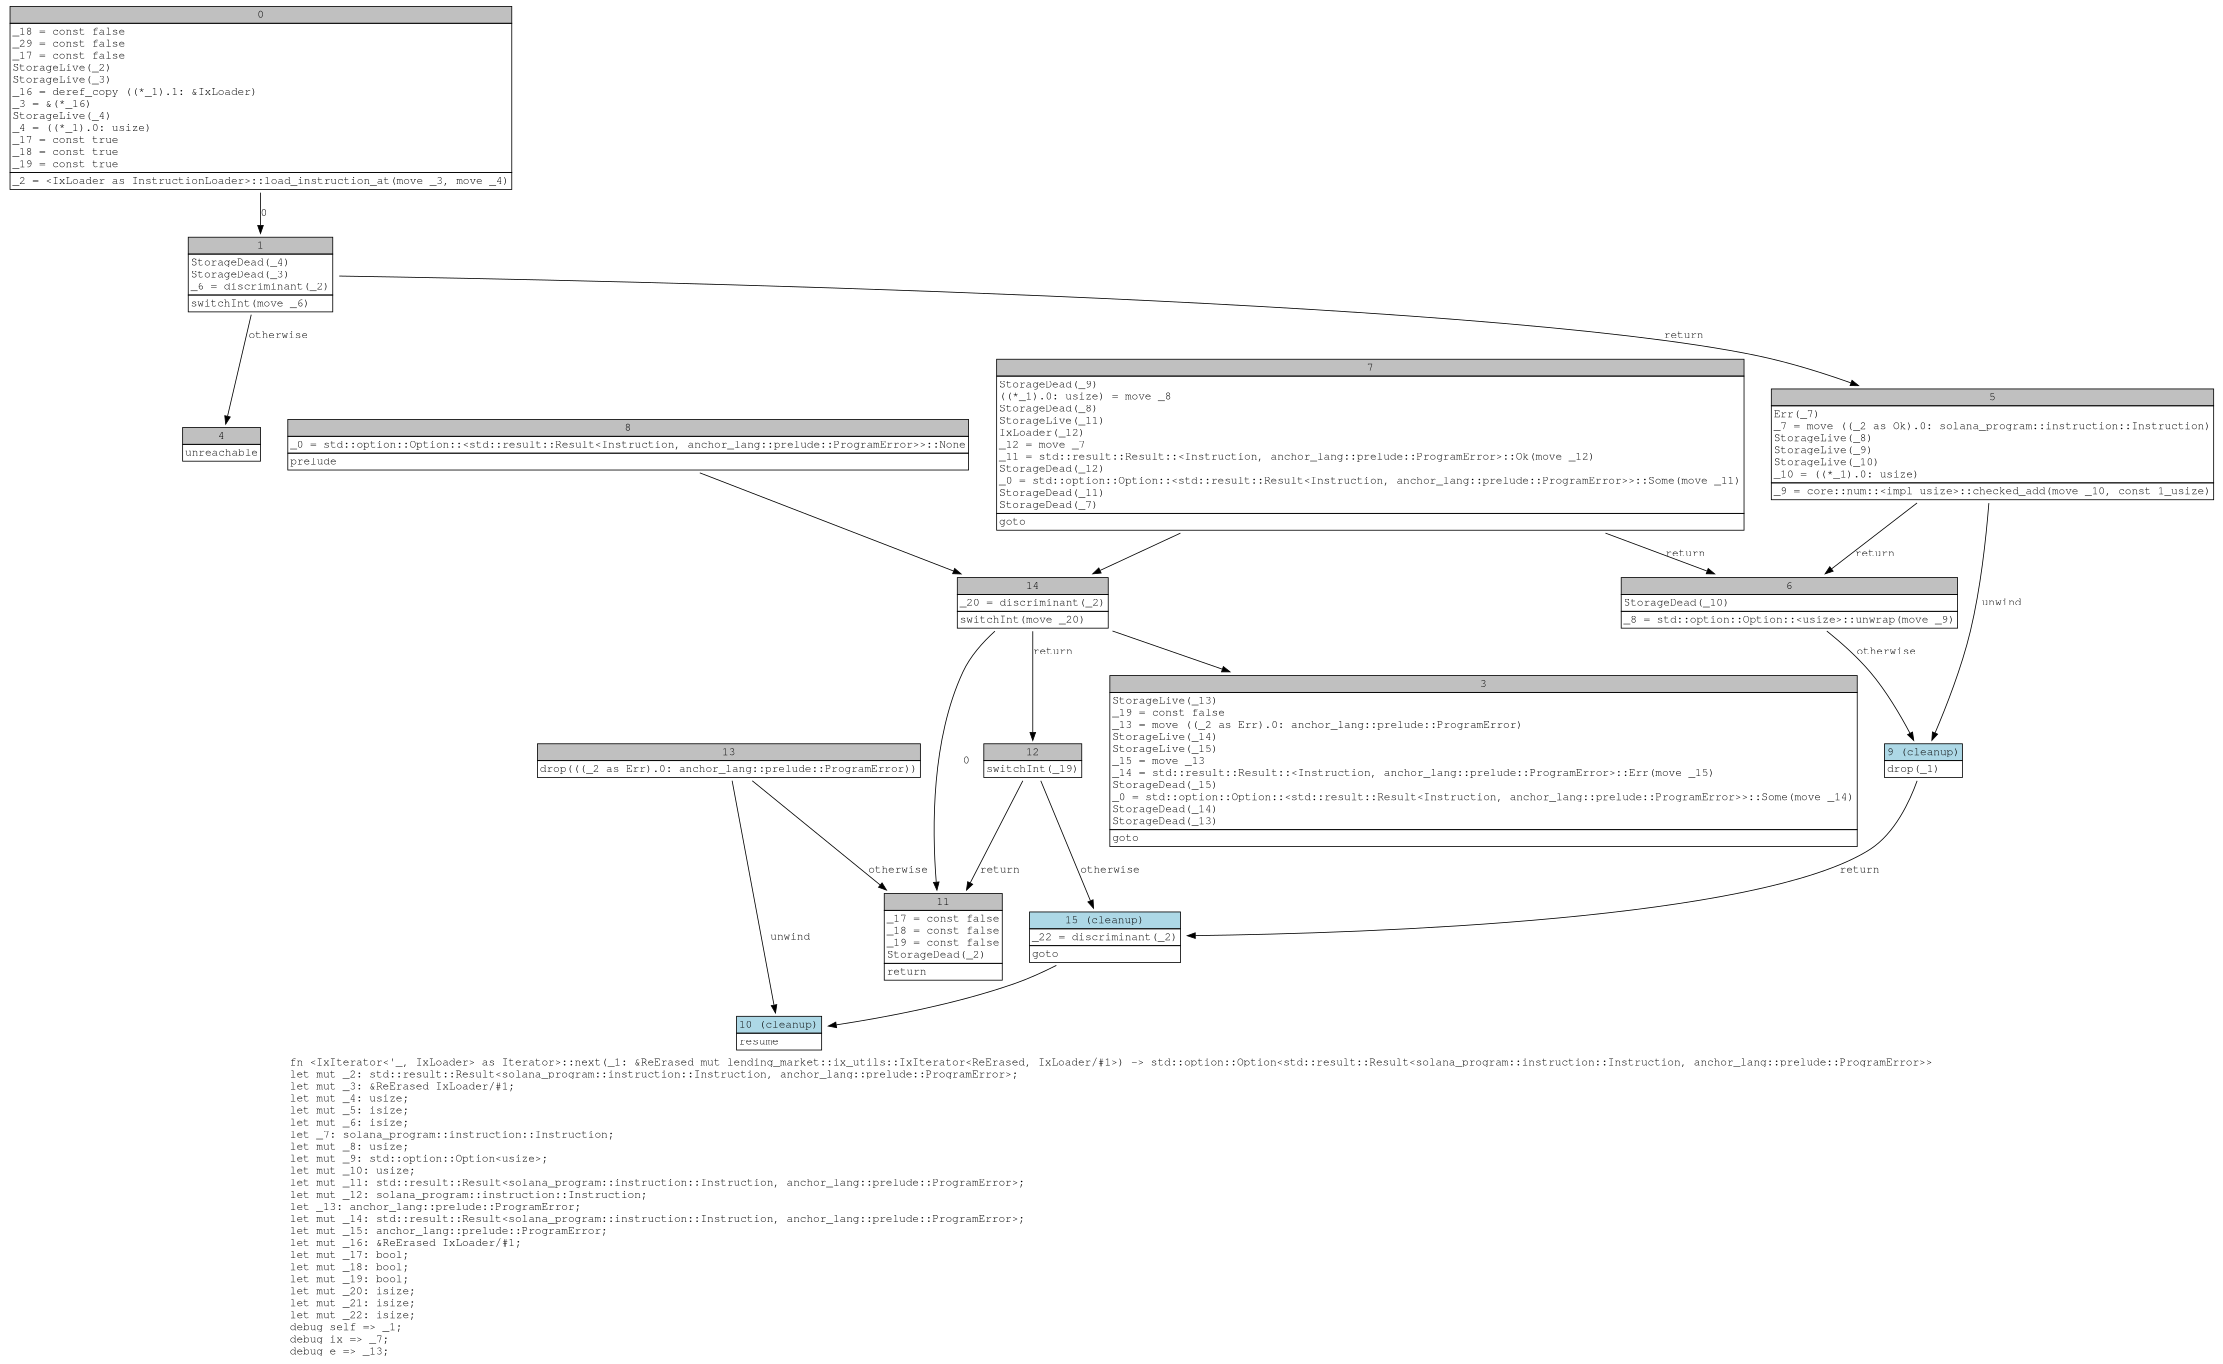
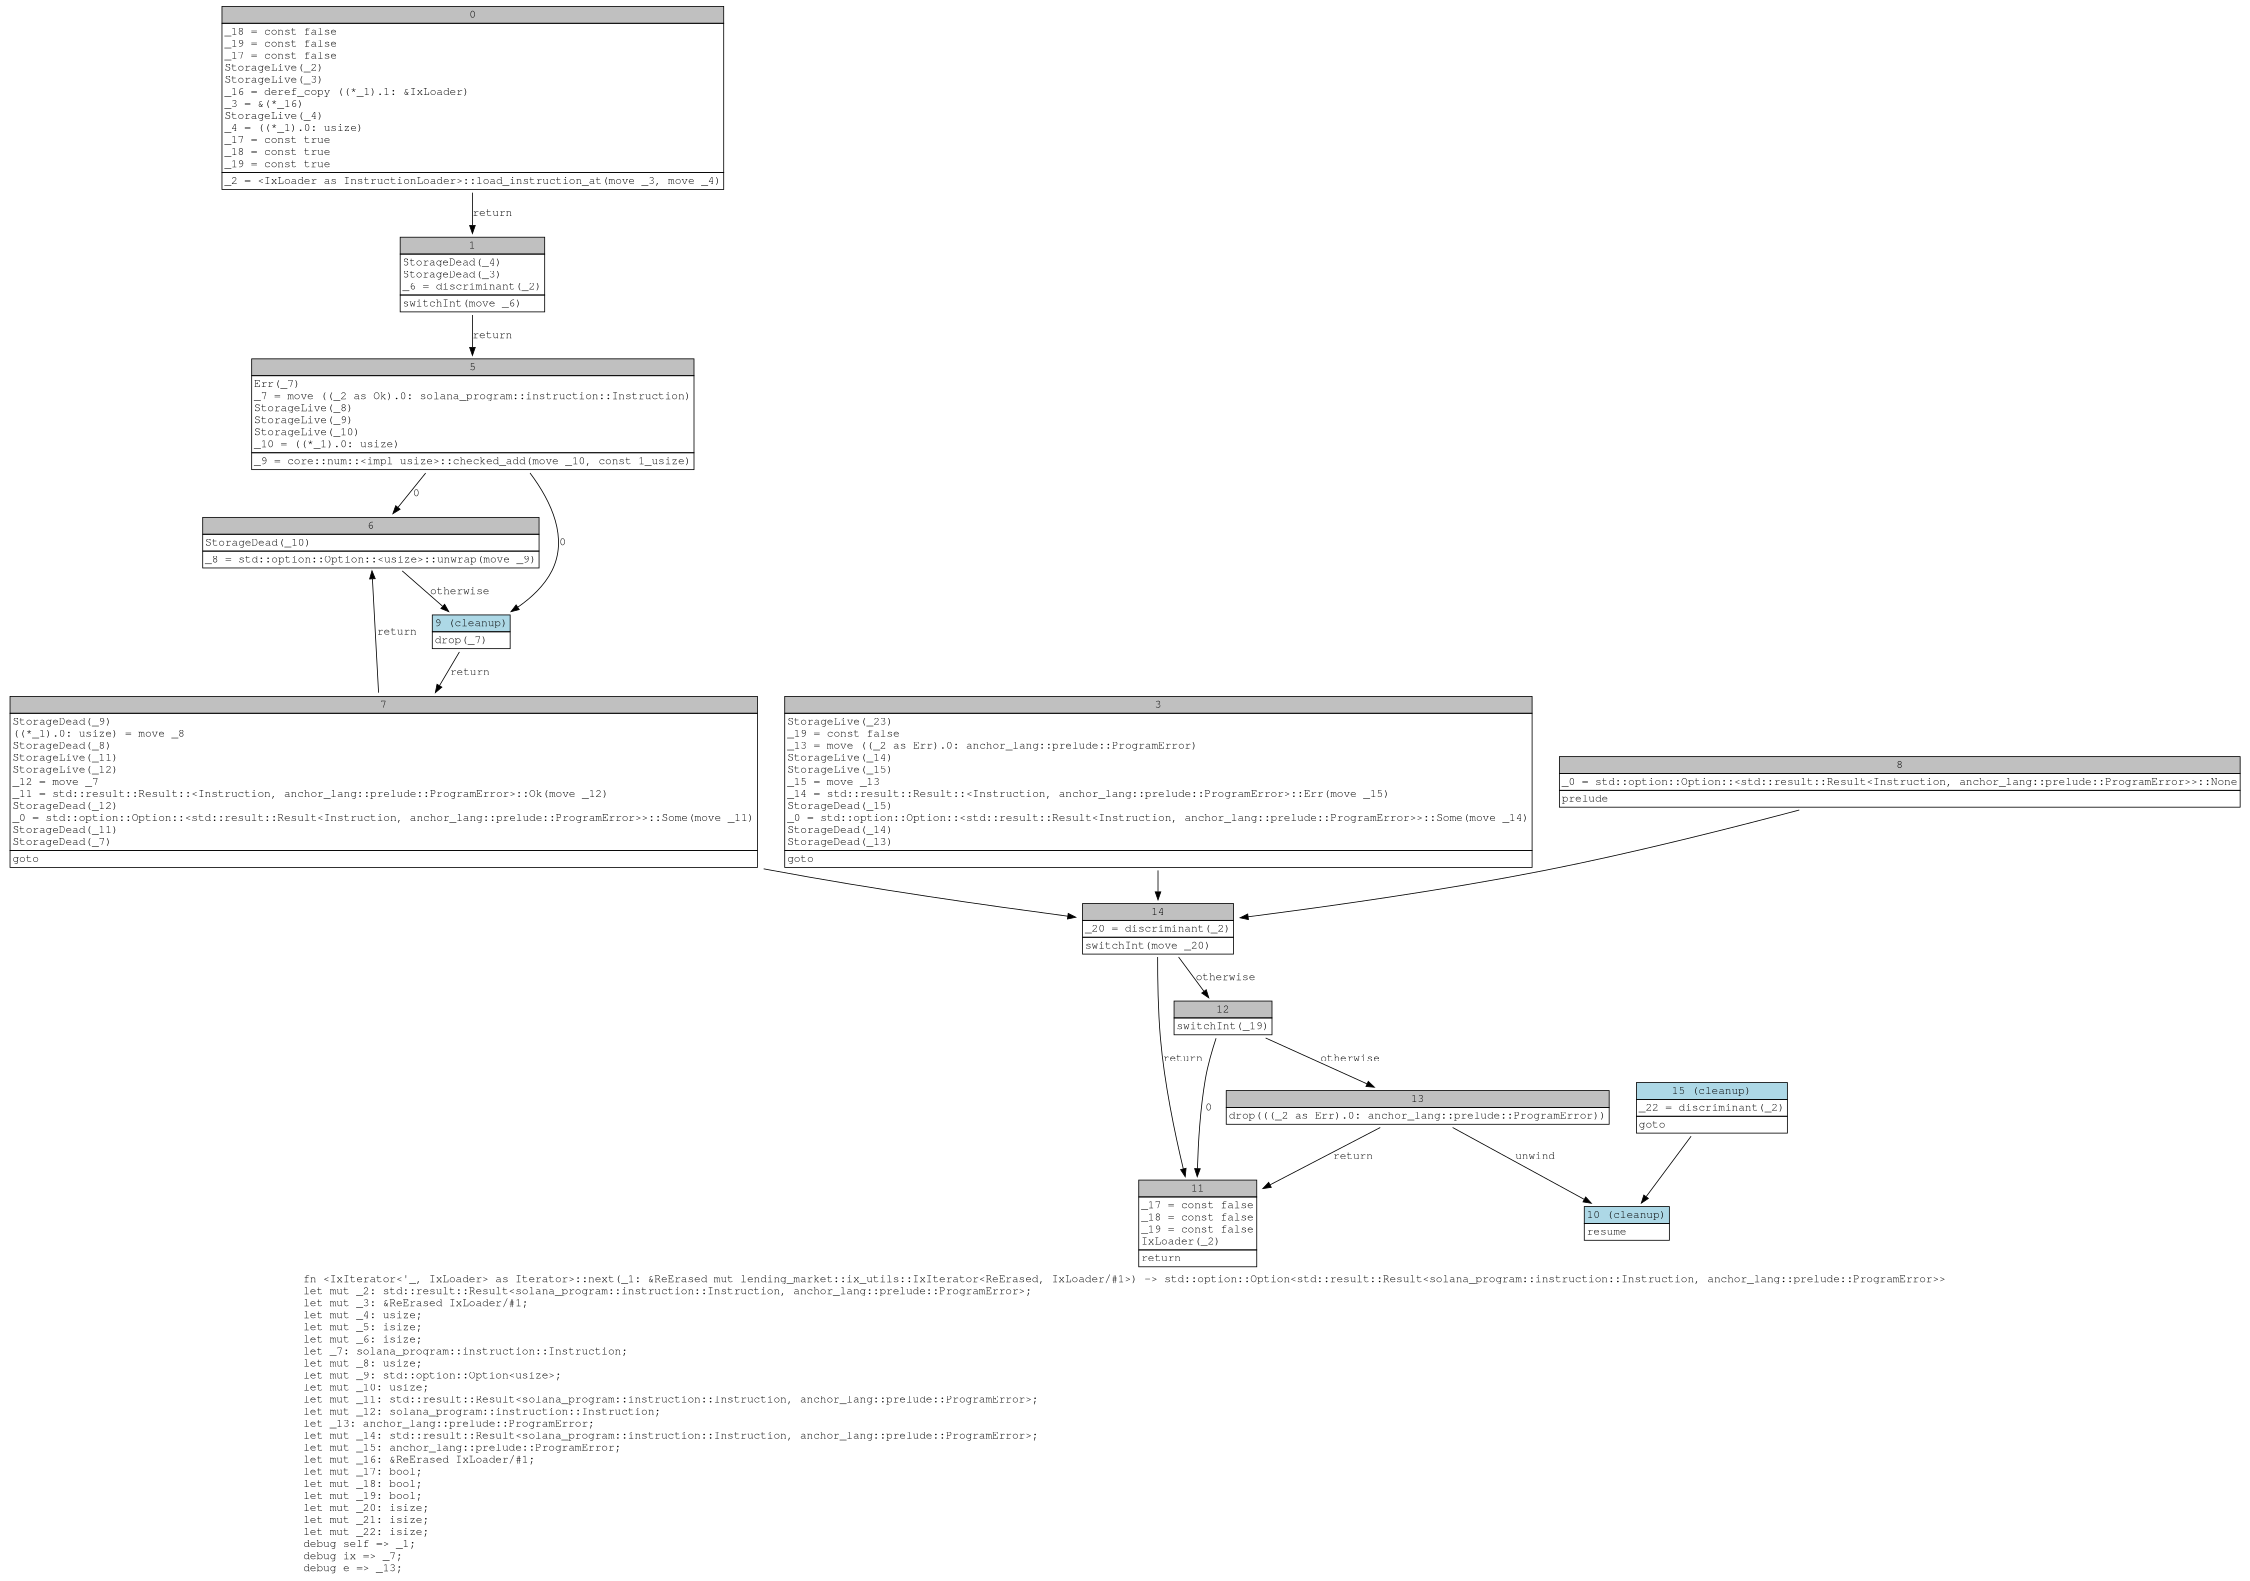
node "0": text "_29 = const false" -> "_19 = const false"
edge "0" -> "1": label "0" -> "return"
node "7": text "IxLoader(_12)" -> "StorageLive(_12)"
node "4": removed
edge "5" -> "6": label "return" -> "0"
edge "5" -> "9 (cleanup)": label "unwind" -> "0"
edge "14" -> "3": reversed
edge "14" -> "12": label "return" -> "otherwise"
node "3": text "StorageLive(_13)" -> "StorageLive(_23)"
edge "14" -> "11": label "0" -> "return"
node "9 (cleanup)": text "drop(_1)" -> "drop(_7)"
edge "12" -> "15 (cleanup)": now "12" -> "13"
edge "13" -> "11": label "otherwise" -> "return"
edge "12" -> "11": label "return" -> "0"
edge "9 (cleanup)" -> "15 (cleanup)": now "9 (cleanup)" -> "7"
node "11": text "StorageDead(_2)" -> "IxLoader(_2)"
